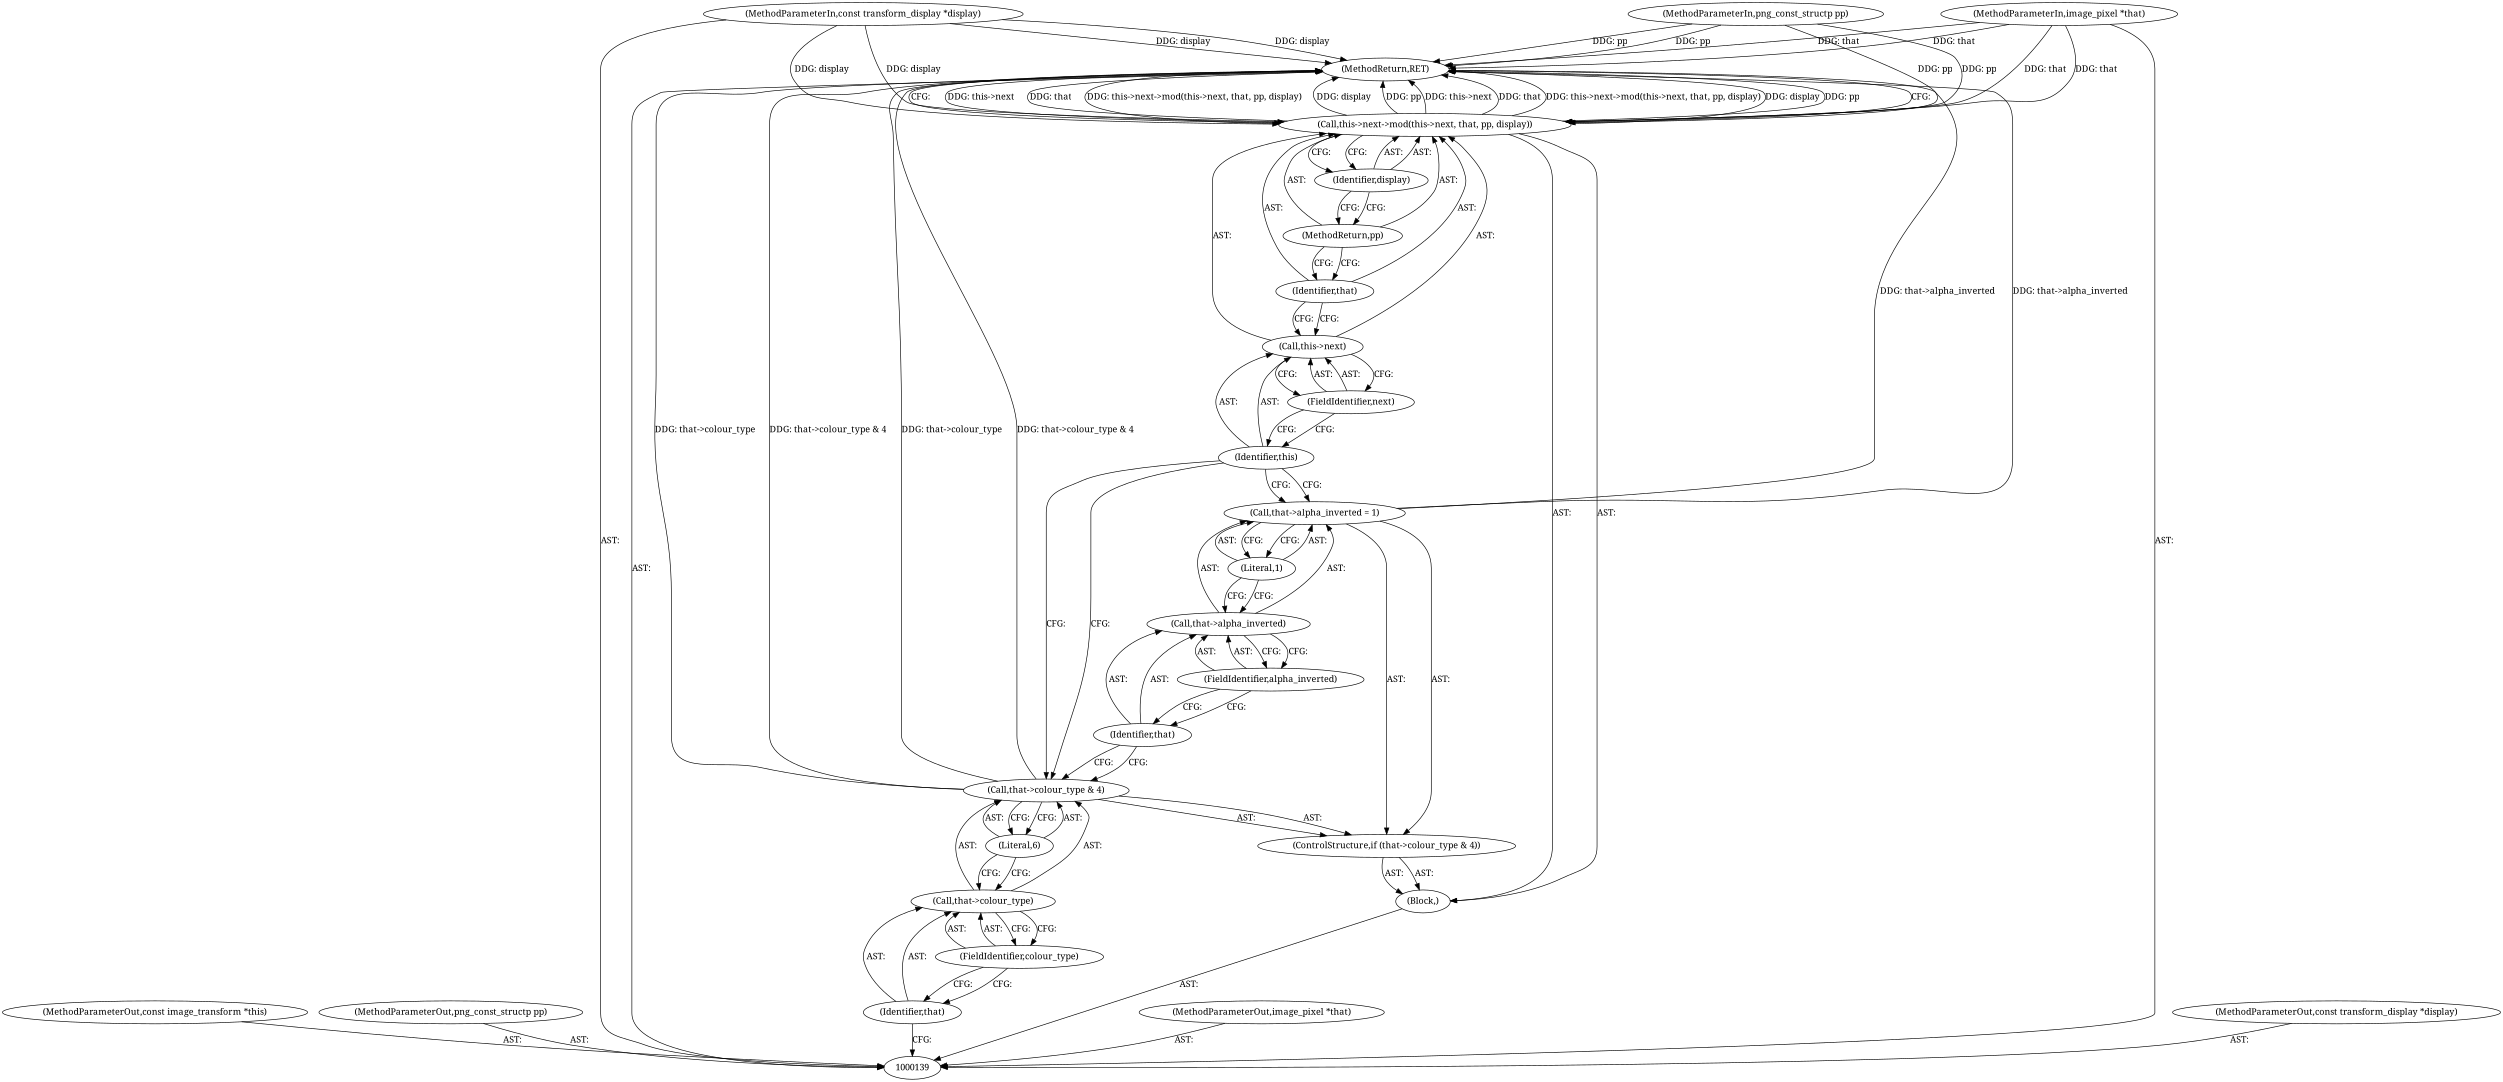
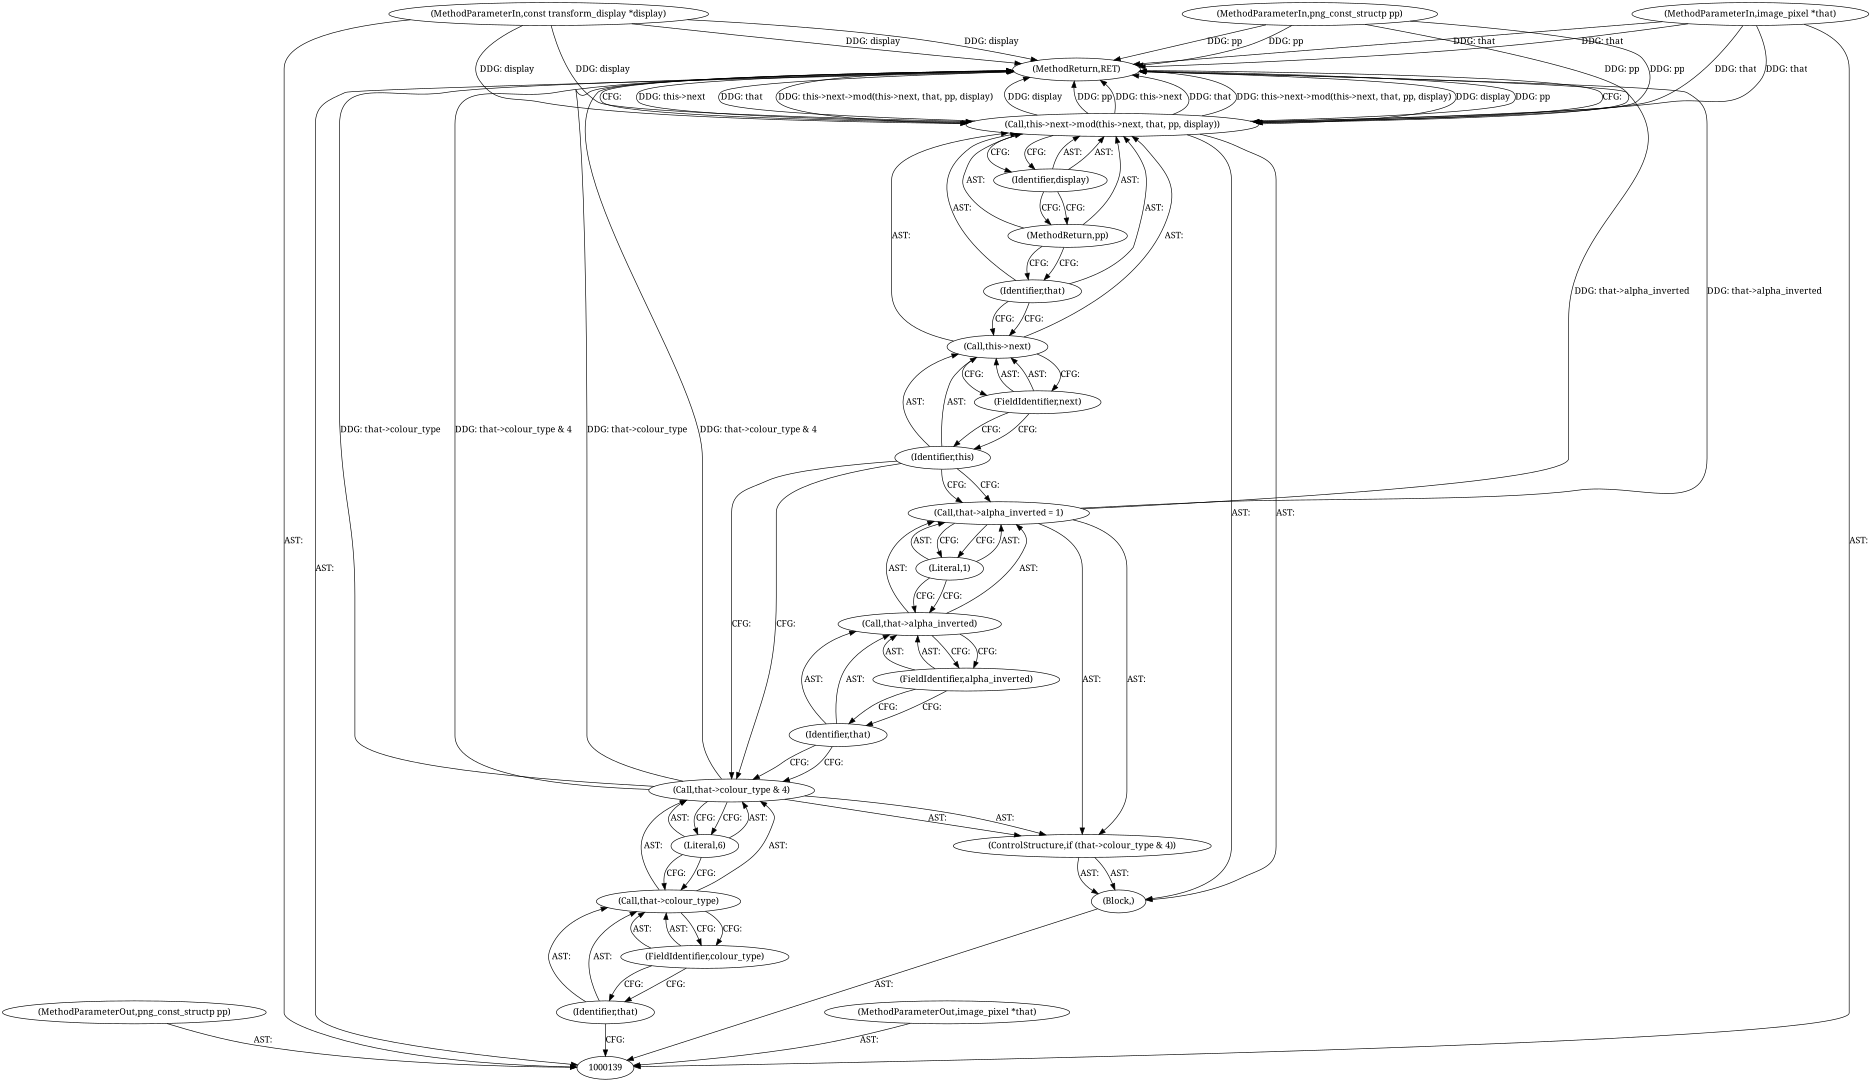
node "(MethodParameterOut,const image_transform *this)": removed
node "(MethodParameterOut,const transform_display *display)": removed
